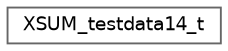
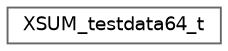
node "XSUM_testdata14_t": label "XSUM_testdata14_t" -> "XSUM_testdata64_t"
